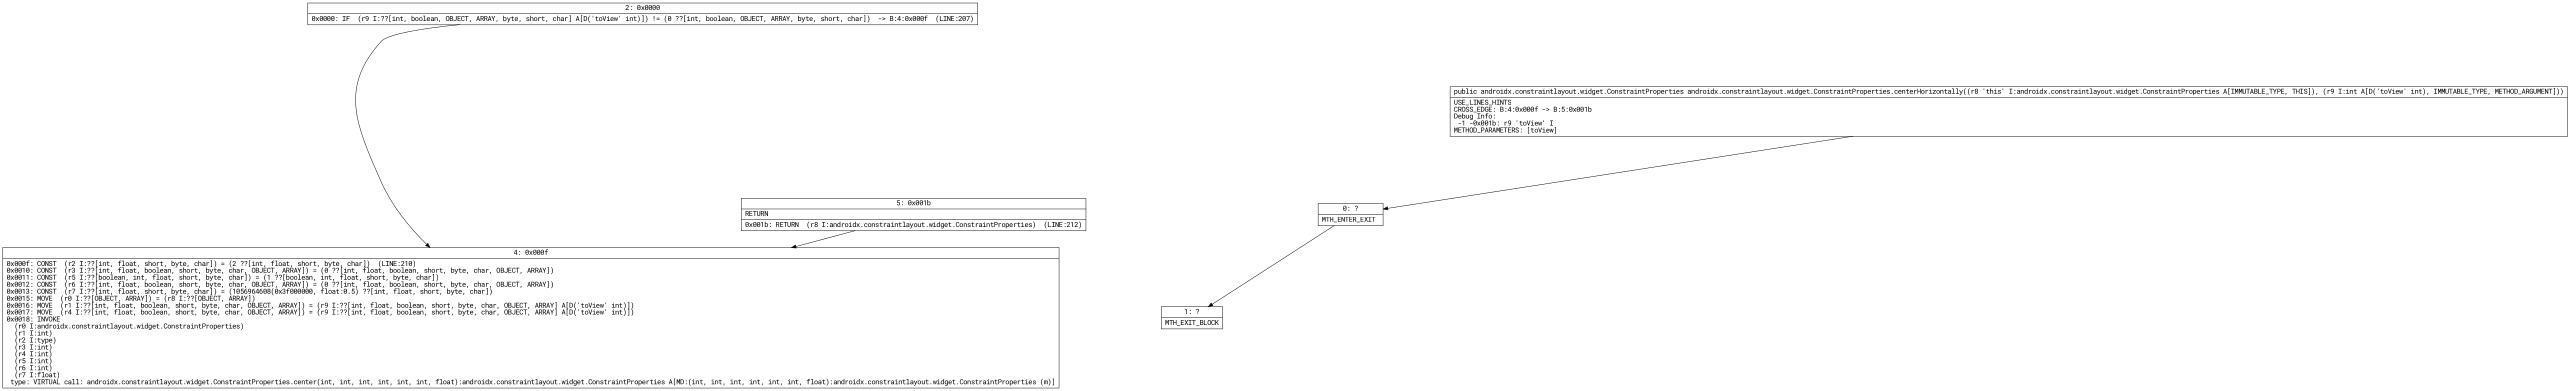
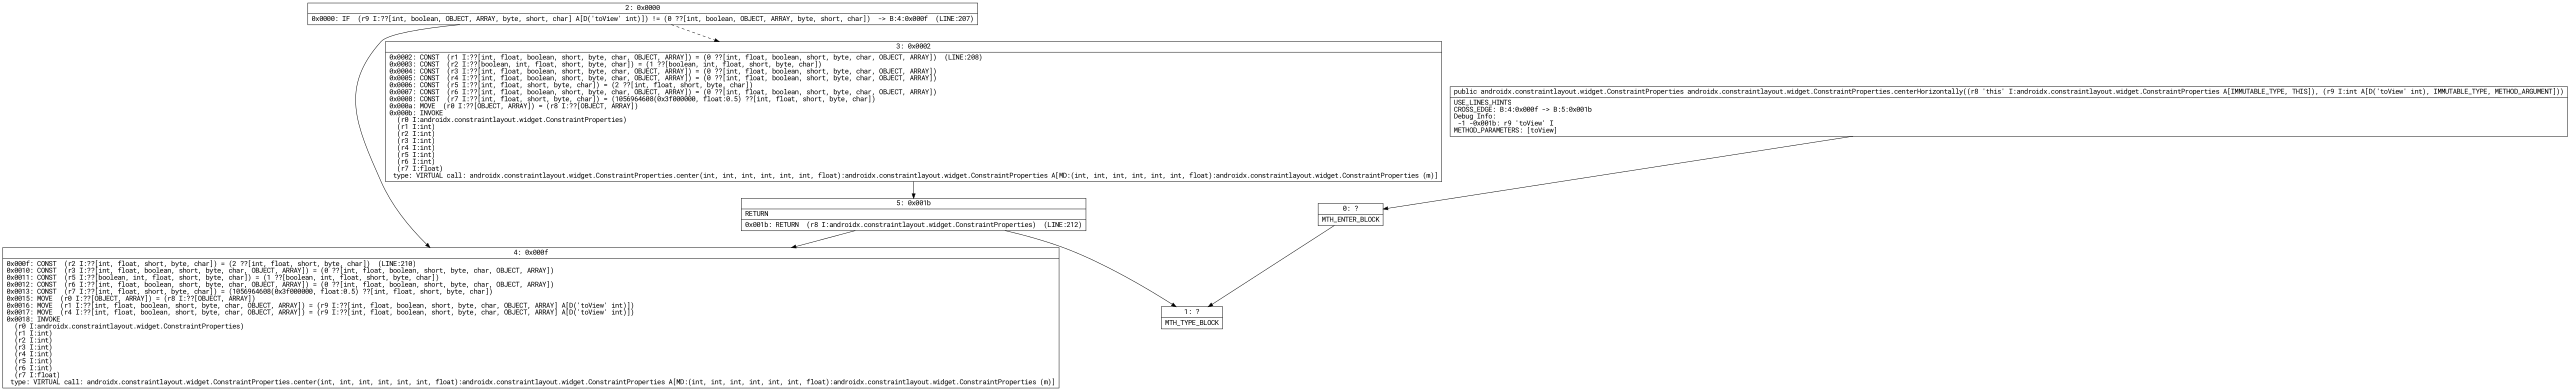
node "3: 0x0002": added
node "0: ?": text "MTH_ENTER_EXIT" -> "MTH_ENTER_BLOCK"
edge "5: 0x001b" -> "1: ?": added
node "1: ?": text "MTH_EXIT_BLOCK" -> "MTH_TYPE_BLOCK"
node "4: 0x000f": text "(r2 I:type)" -> "(r2 I:int)"
